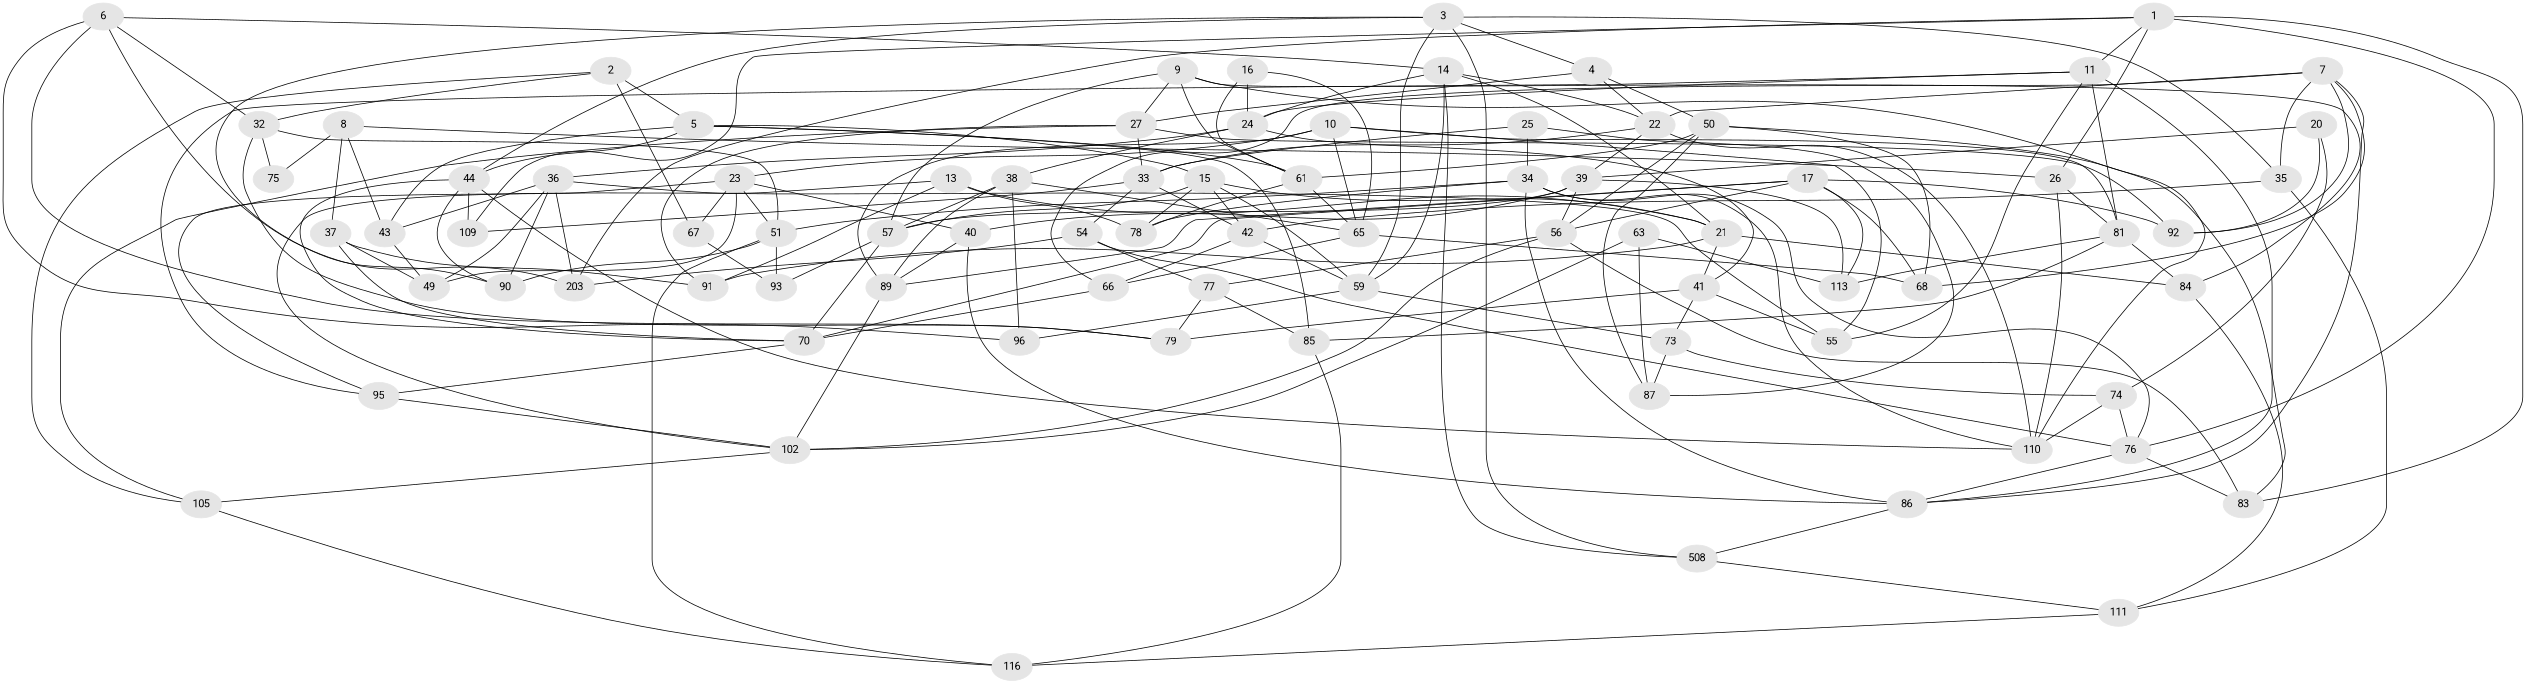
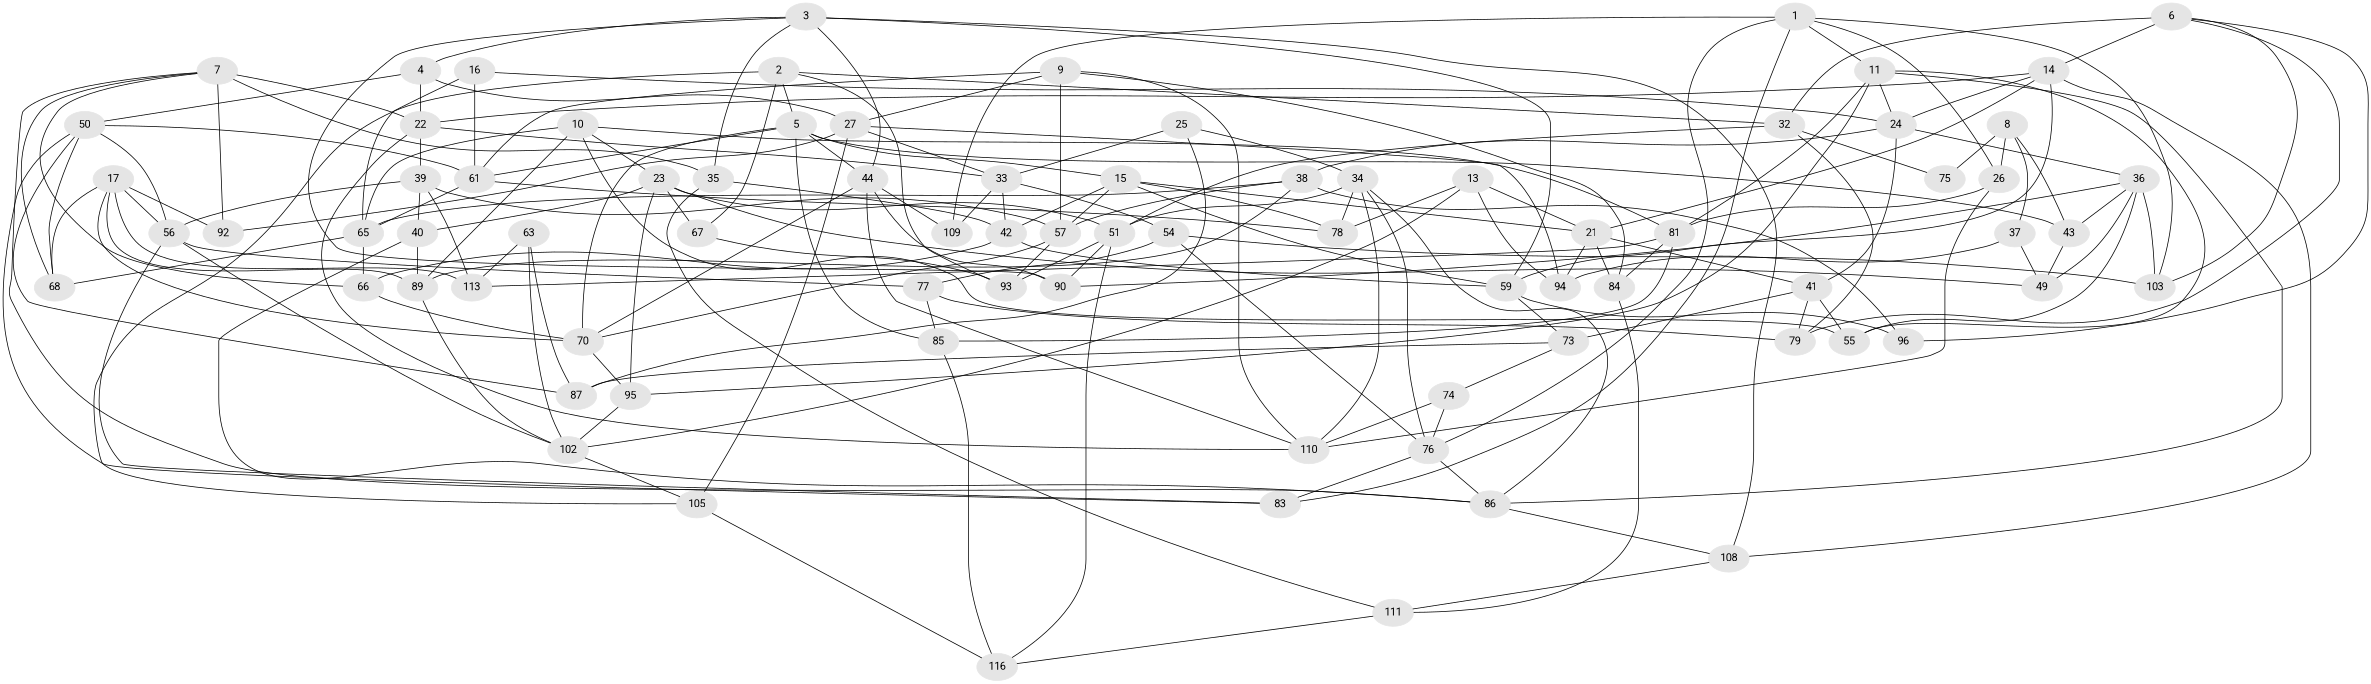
node "20": removed
edge "2" -- "93": added
node "203": label "203" -> "103"
node "91": label "91" -> "94"
edge "37" -- "70": now "5" -- "70"
node "508": label "508" -> "108"
